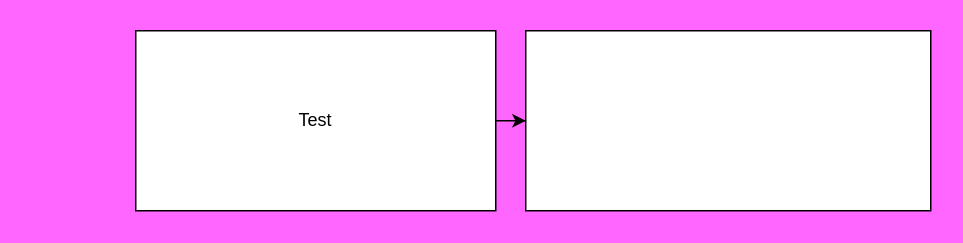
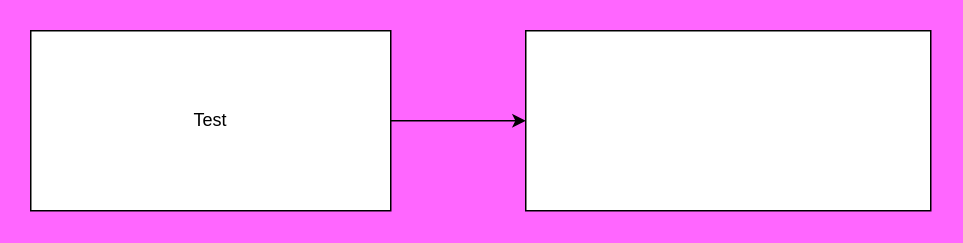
node "Test": moved (316, 121) -> (211, 121)
